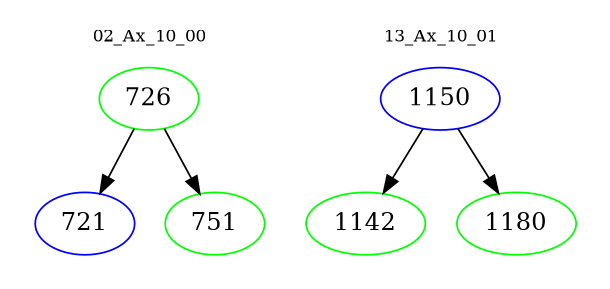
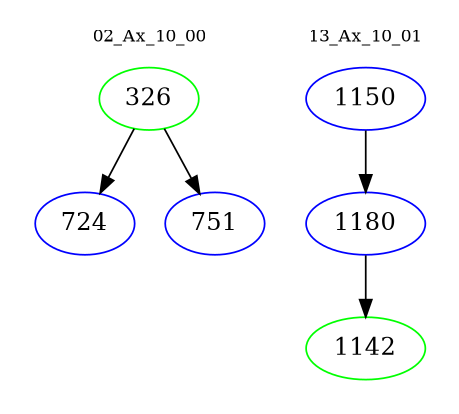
node "726": label "726" -> "326"
edge "1150" -> "1142": now "1180" -> "1142"
node "721": label "721" -> "724"
node "751": color green -> blue
node "1180": color green -> blue
